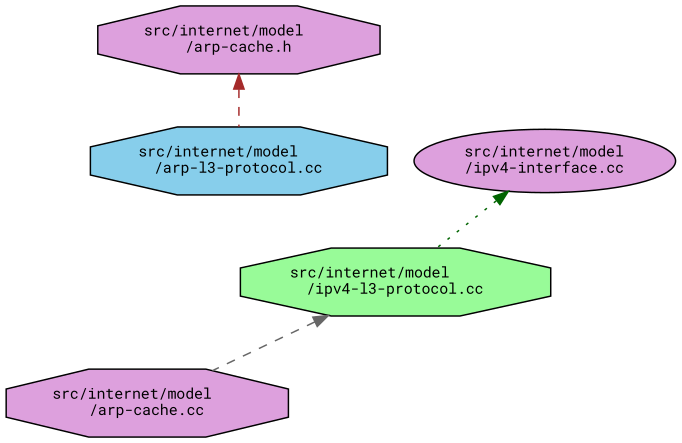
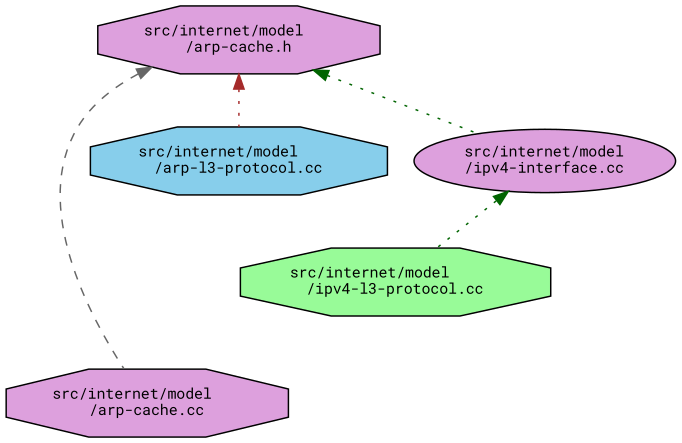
edge "src/internet/model /ipv4-interface.cc" -> "src/internet/model /arp-cache.h": added
edge "src/internet/model /arp-l3-protocol.cc" -> "src/internet/model /arp-cache.h": style dashed -> dotted
edge "src/internet/model /arp-cache.cc" -> "src/internet/model /ipv4-l3-protocol.cc": now "src/internet/model /arp-cache.cc" -> "src/internet/model /arp-cache.h"
